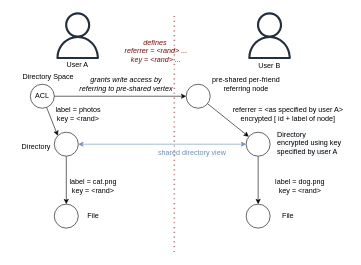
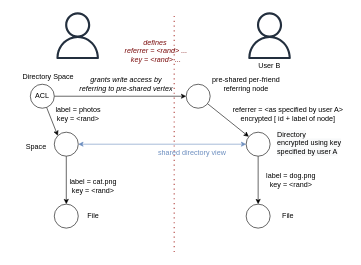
node "User A": removed
node "Directory": label "Directory" -> "Space"
node "label = dog.png key = <rand>": moved (300, 186) -> (291, 180)
